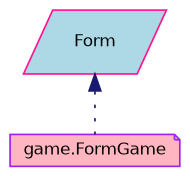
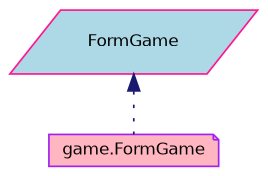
node "Form": label "Form" -> "FormGame"
